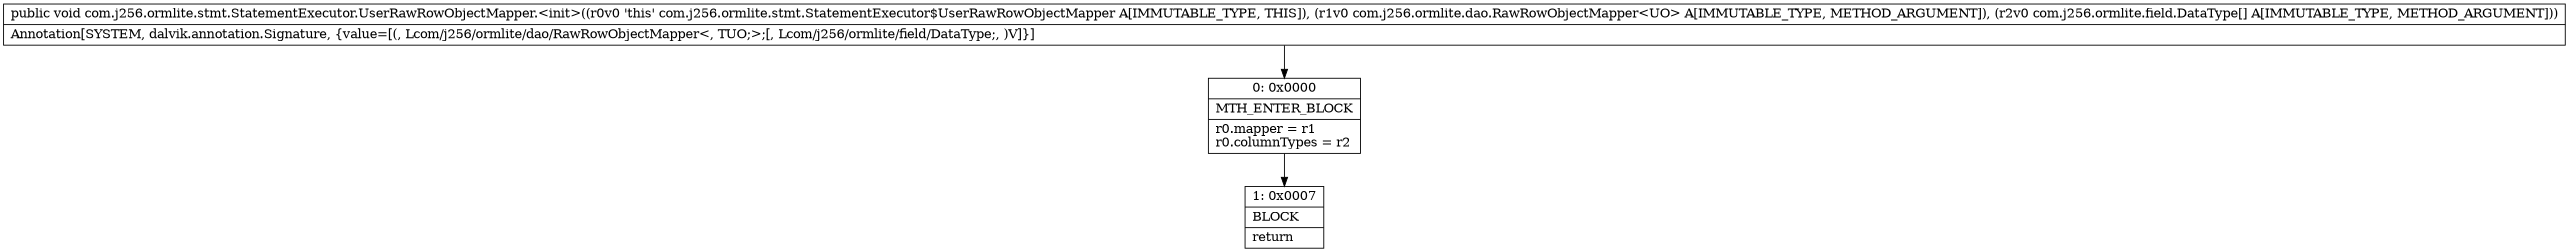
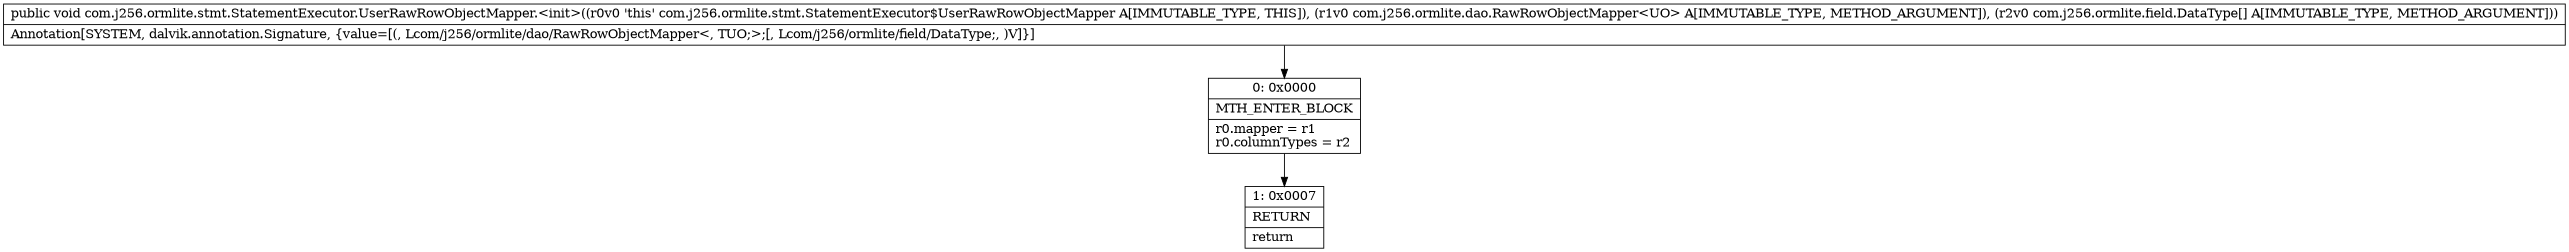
node "1: 0x0007": text "BLOCK" -> "RETURN"
